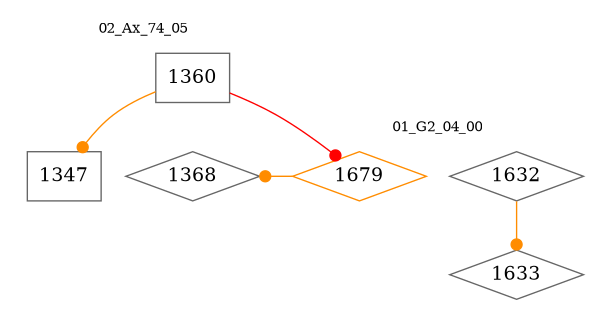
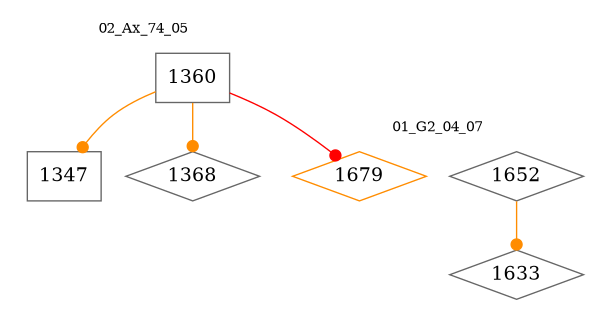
cluster "01_G2_04_00": label "01_G2_04_00" -> "01_G2_04_07"
edge "1679" -> "1368": now "1360" -> "1368"
node "1632": label "1632" -> "1652"
